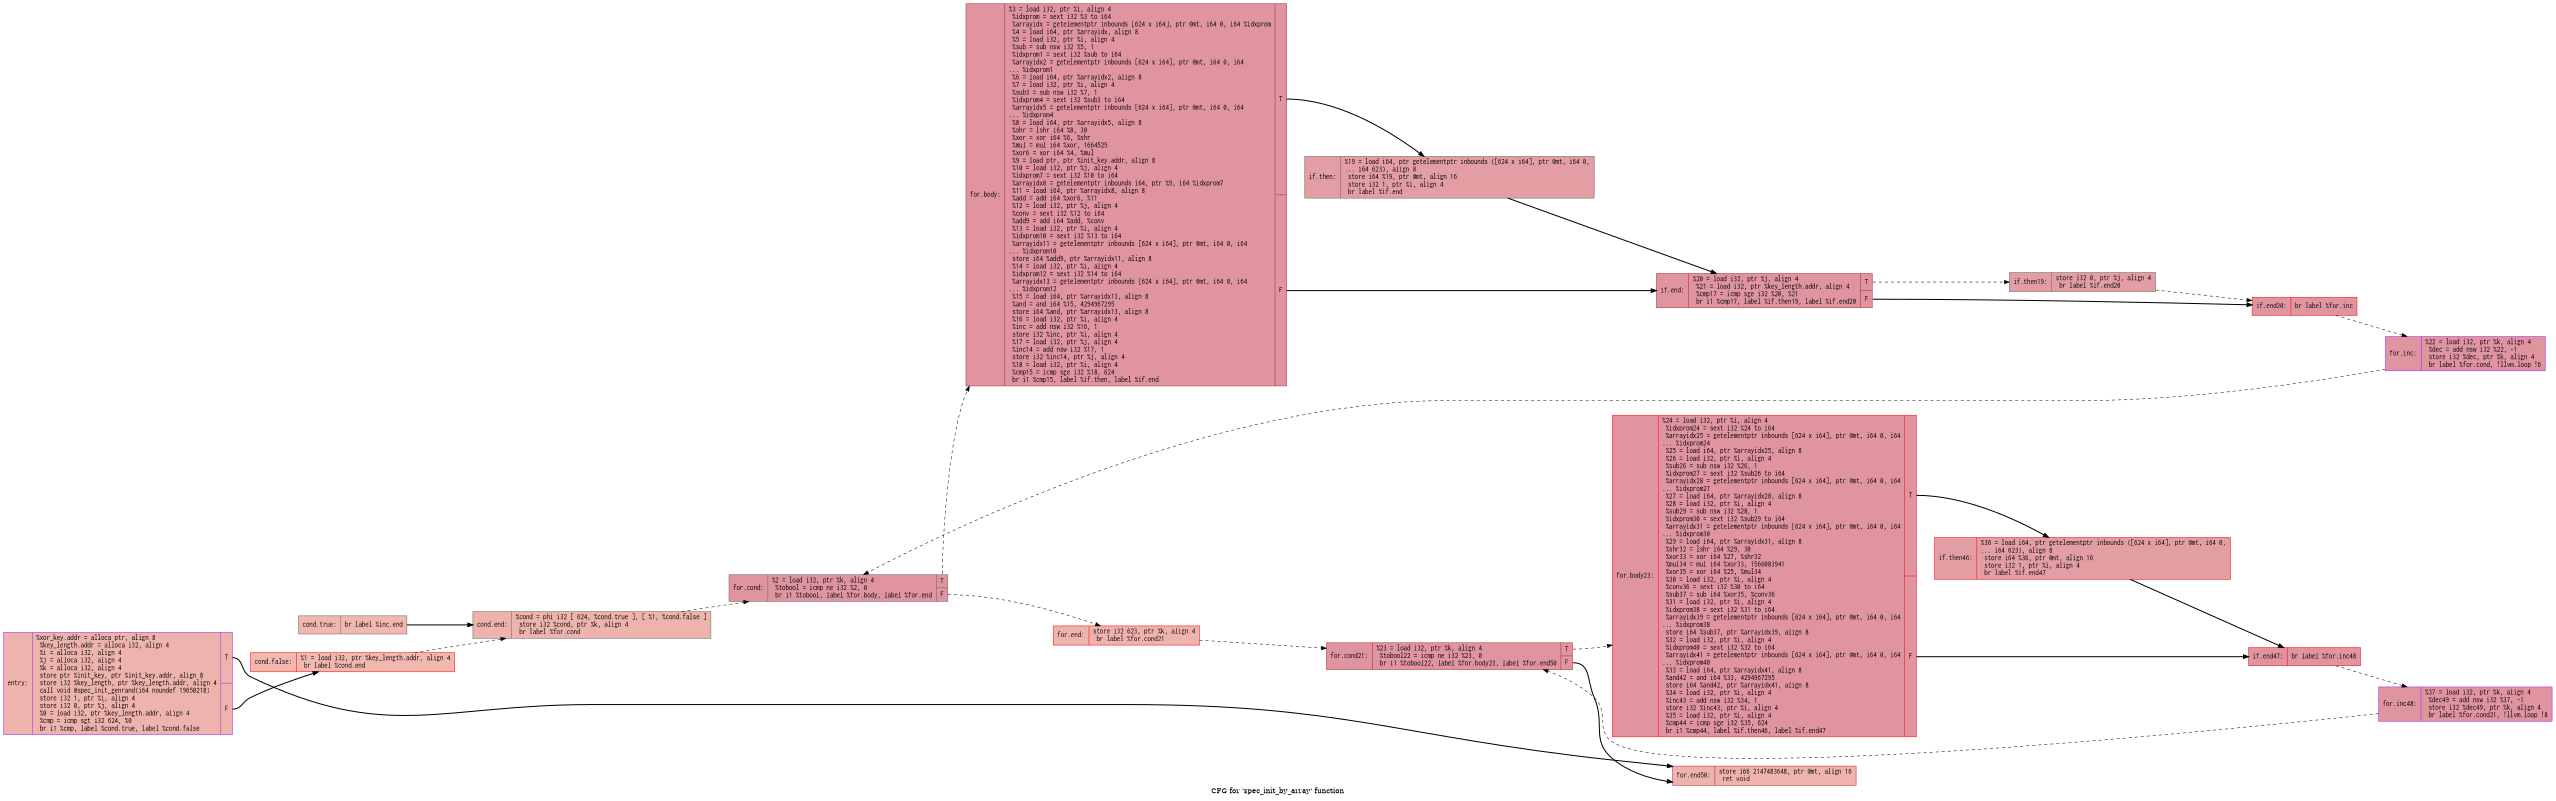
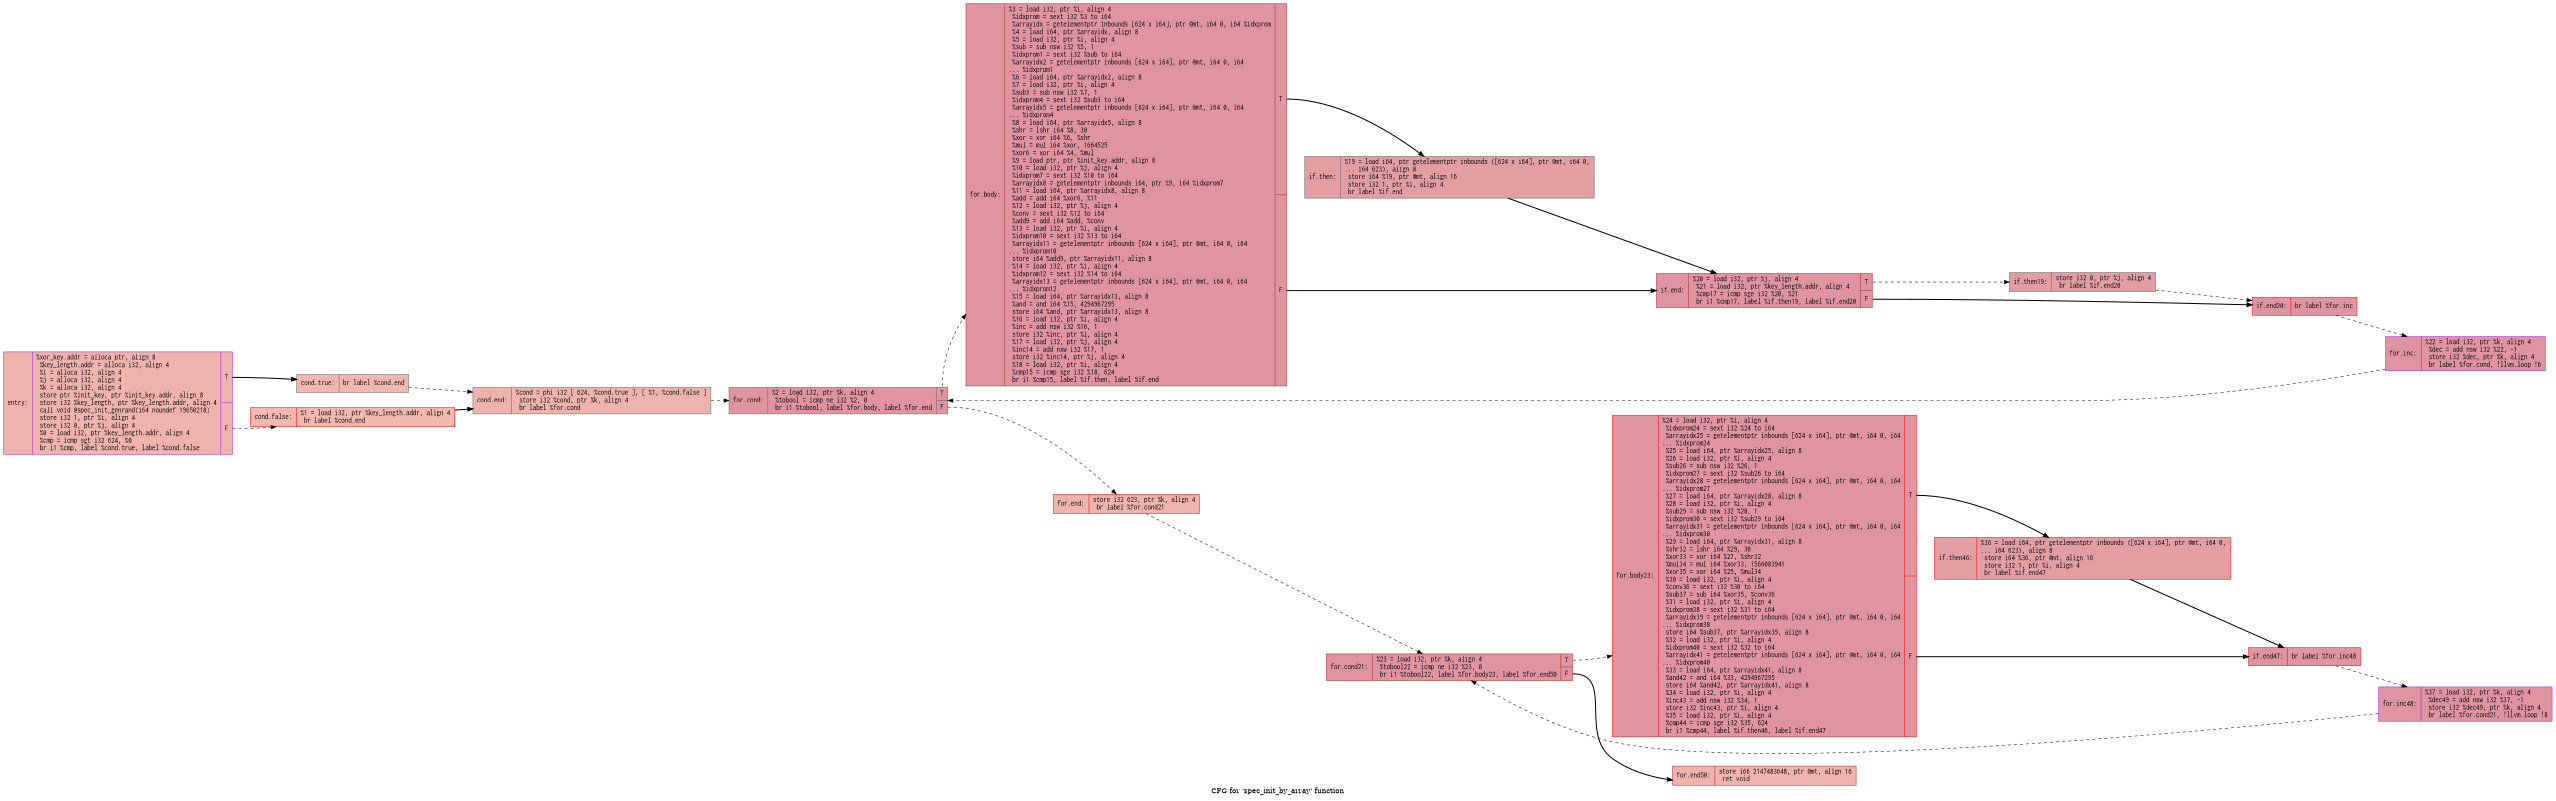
node "cond.true:": text "br label %inc.end" -> "br label %cond.end"
edge "cond.true:" -> "cond.end:": style bold -> dashed
edge "cond.false:" -> "cond.end:": style dashed -> bold
edge "entry:" -> "cond.false:": style bold -> dashed
edge "entry:" -> "for.end50:": now "entry:" -> "cond.true:"
